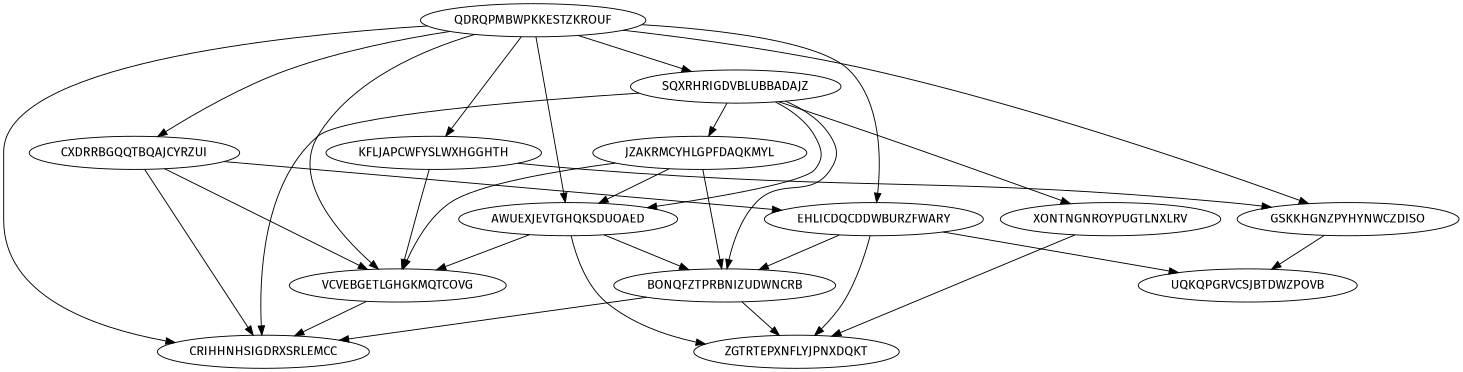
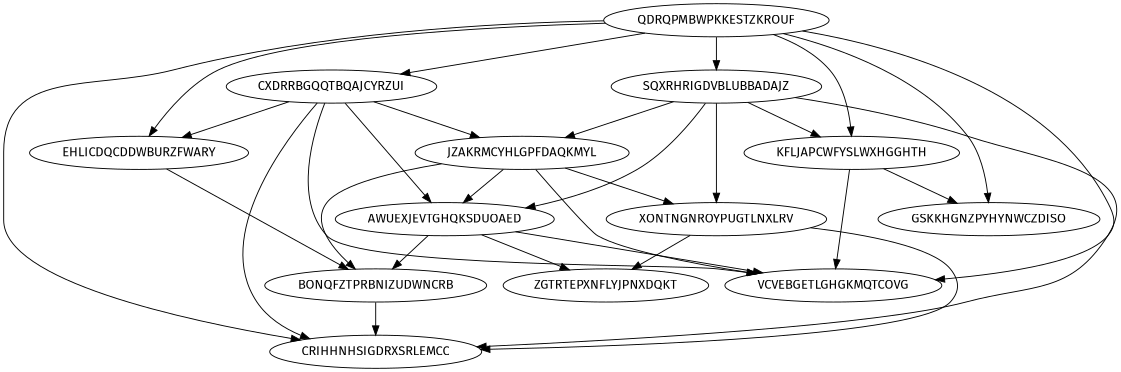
edge "QDRQPMBWPKKESTZKROUF" -> "AWUEXJEVTGHQKSDUOAED": now "CXDRRBGQQTBQAJCYRZUI" -> "AWUEXJEVTGHQKSDUOAED"
edge "CXDRRBGQQTBQAJCYRZUI" -> "JZAKRMCYHLGPFDAQKMYL": added
edge "JZAKRMCYHLGPFDAQKMYL" -> "XONTNGNROYPUGTLNXLRV": added
edge "SQXRHRIGDVBLUBBADAJZ" -> "BONQFZTPRBNIZUDWNCRB": now "SQXRHRIGDVBLUBBADAJZ" -> "KFLJAPCWFYSLWXHGGHTH"
node "UQKQPGRVCSJBTDWZPOVB": removed
edge "EHLICDQCDDWBURZFWARY" -> "ZGTRTEPXNFLYJPNXDQKT": removed
edge "BONQFZTPRBNIZUDWNCRB" -> "ZGTRTEPXNFLYJPNXDQKT": removed
edge "VCVEBGETLGHGKMQTCOVG" -> "CRIHHNHSIGDRXSRLEMCC": now "XONTNGNROYPUGTLNXLRV" -> "CRIHHNHSIGDRXSRLEMCC"
